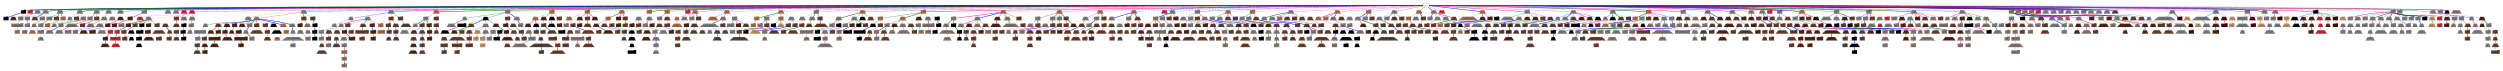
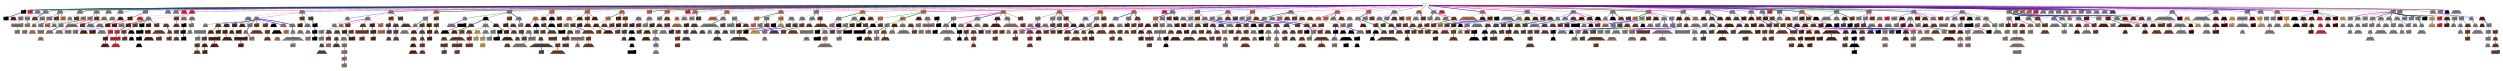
node "84:2": removed
node "63s1s2s1:0": shape folder -> trapezium
